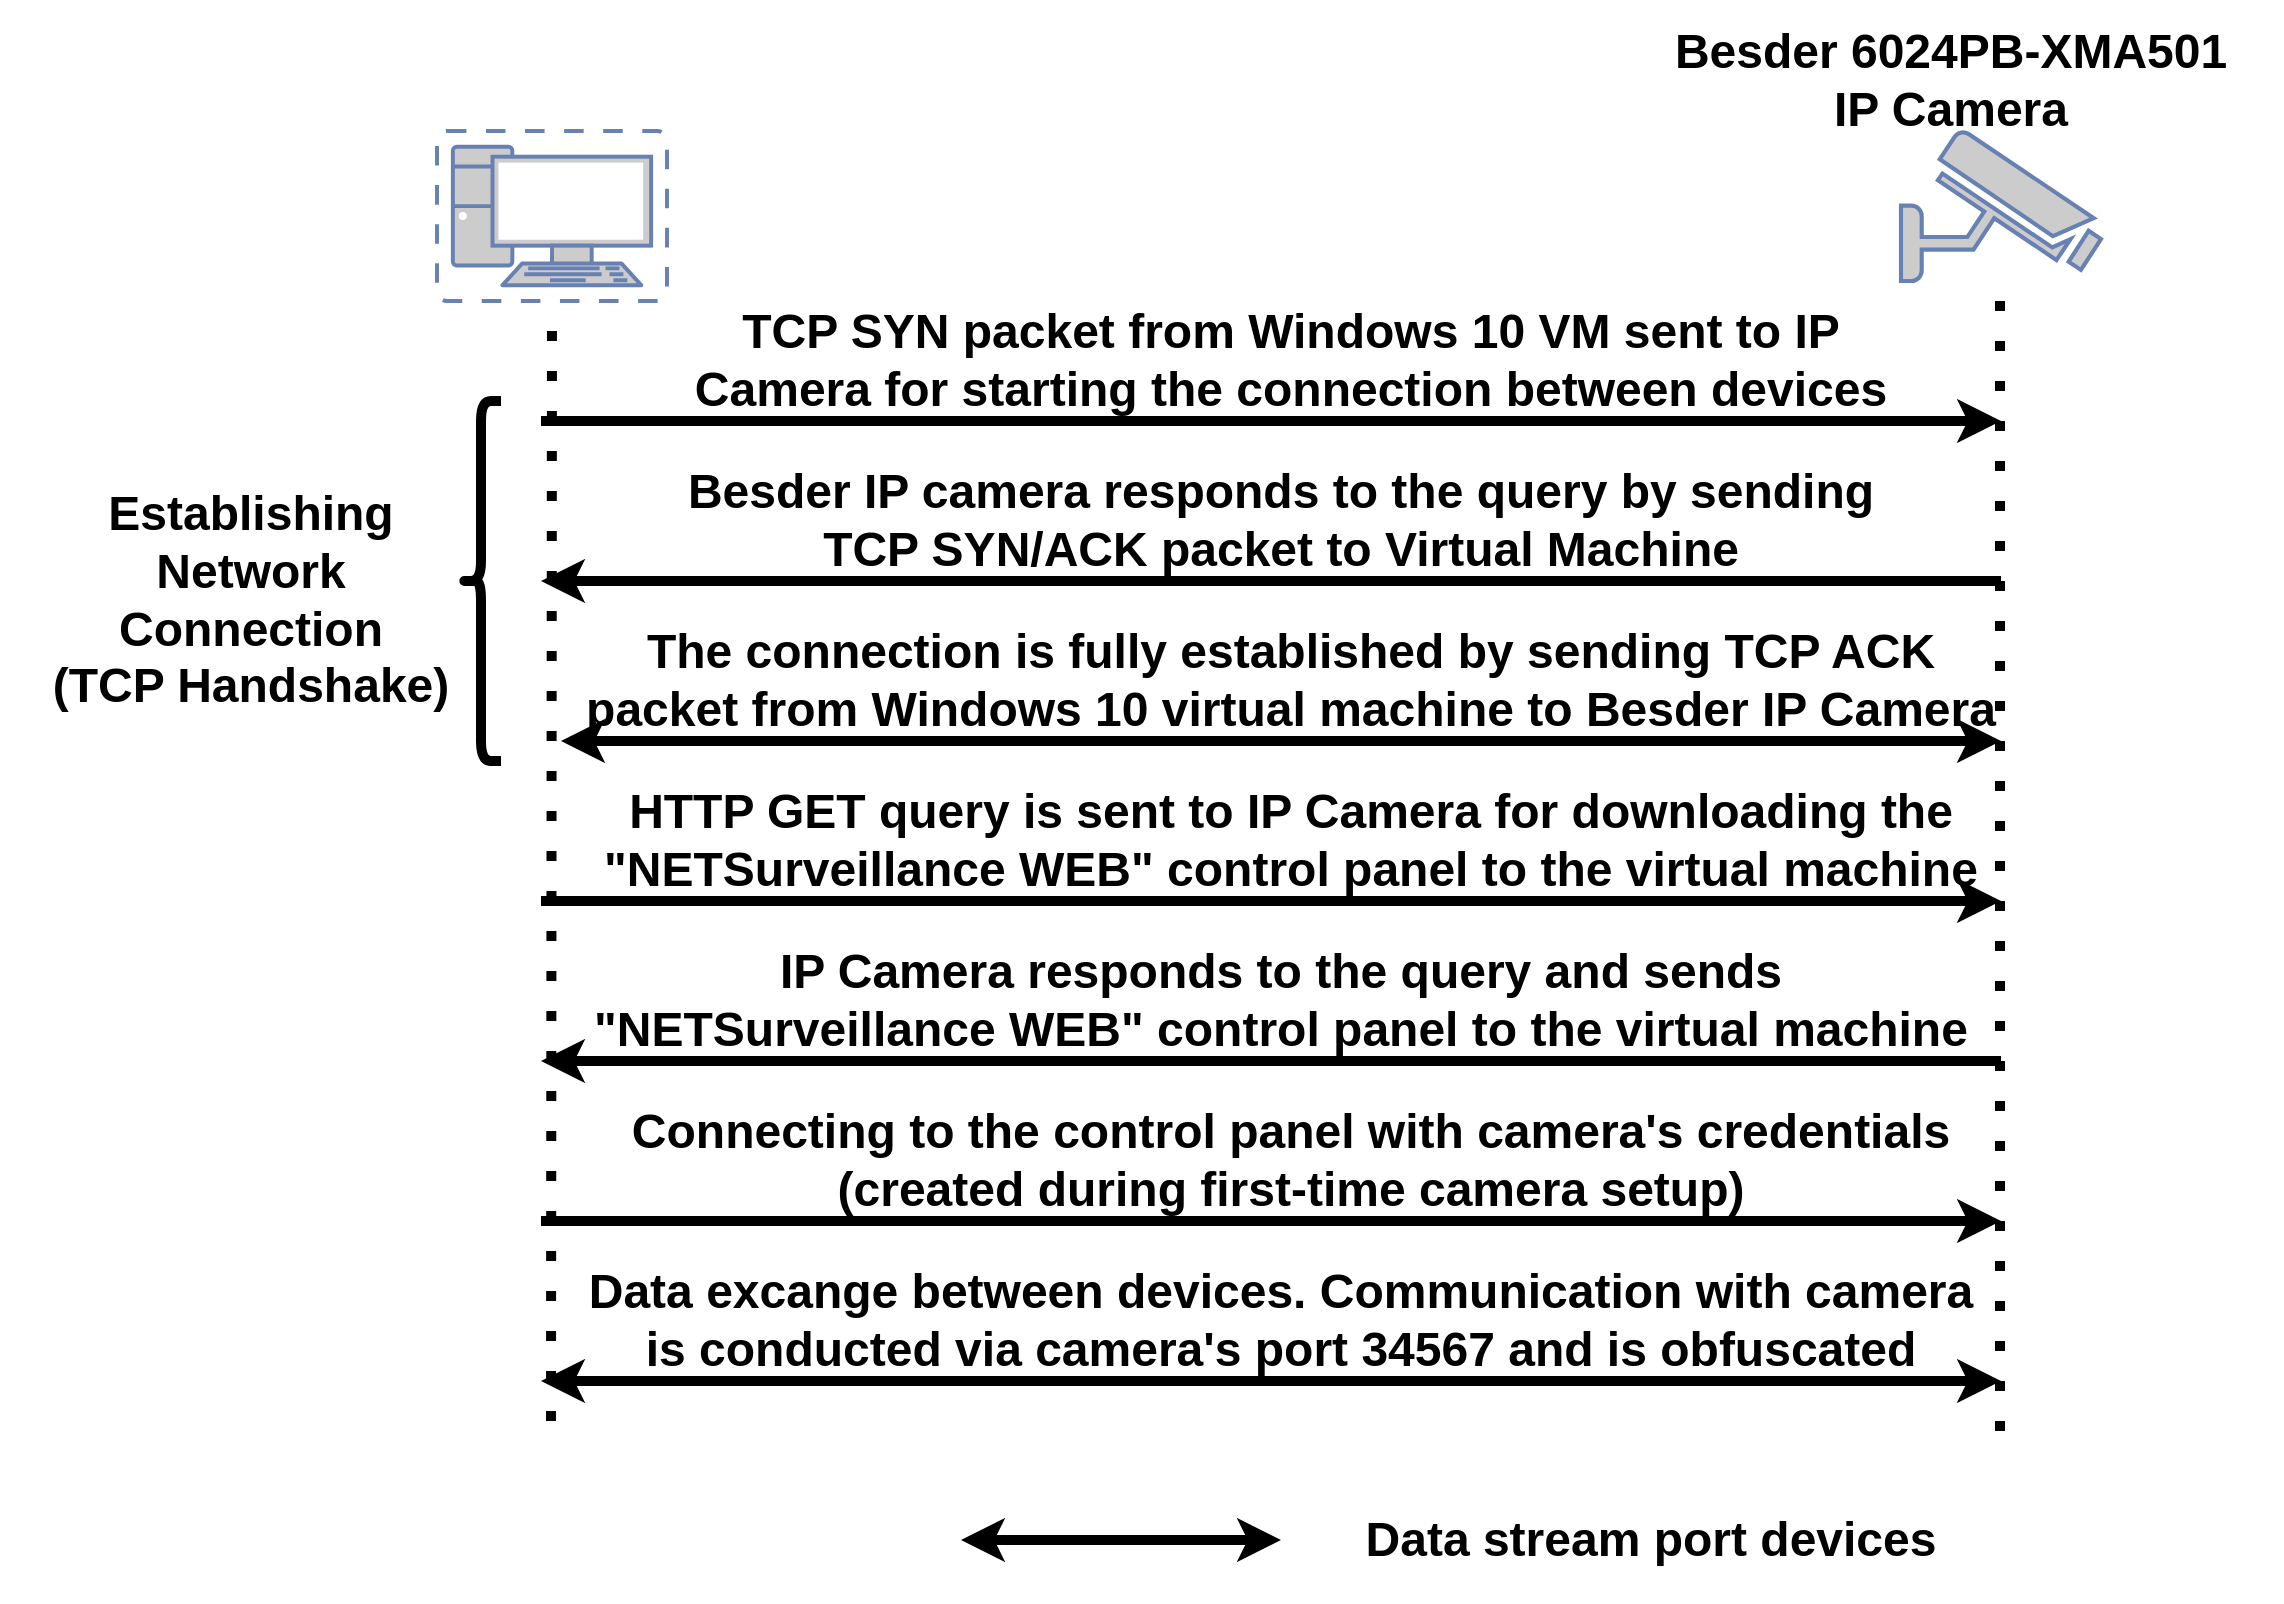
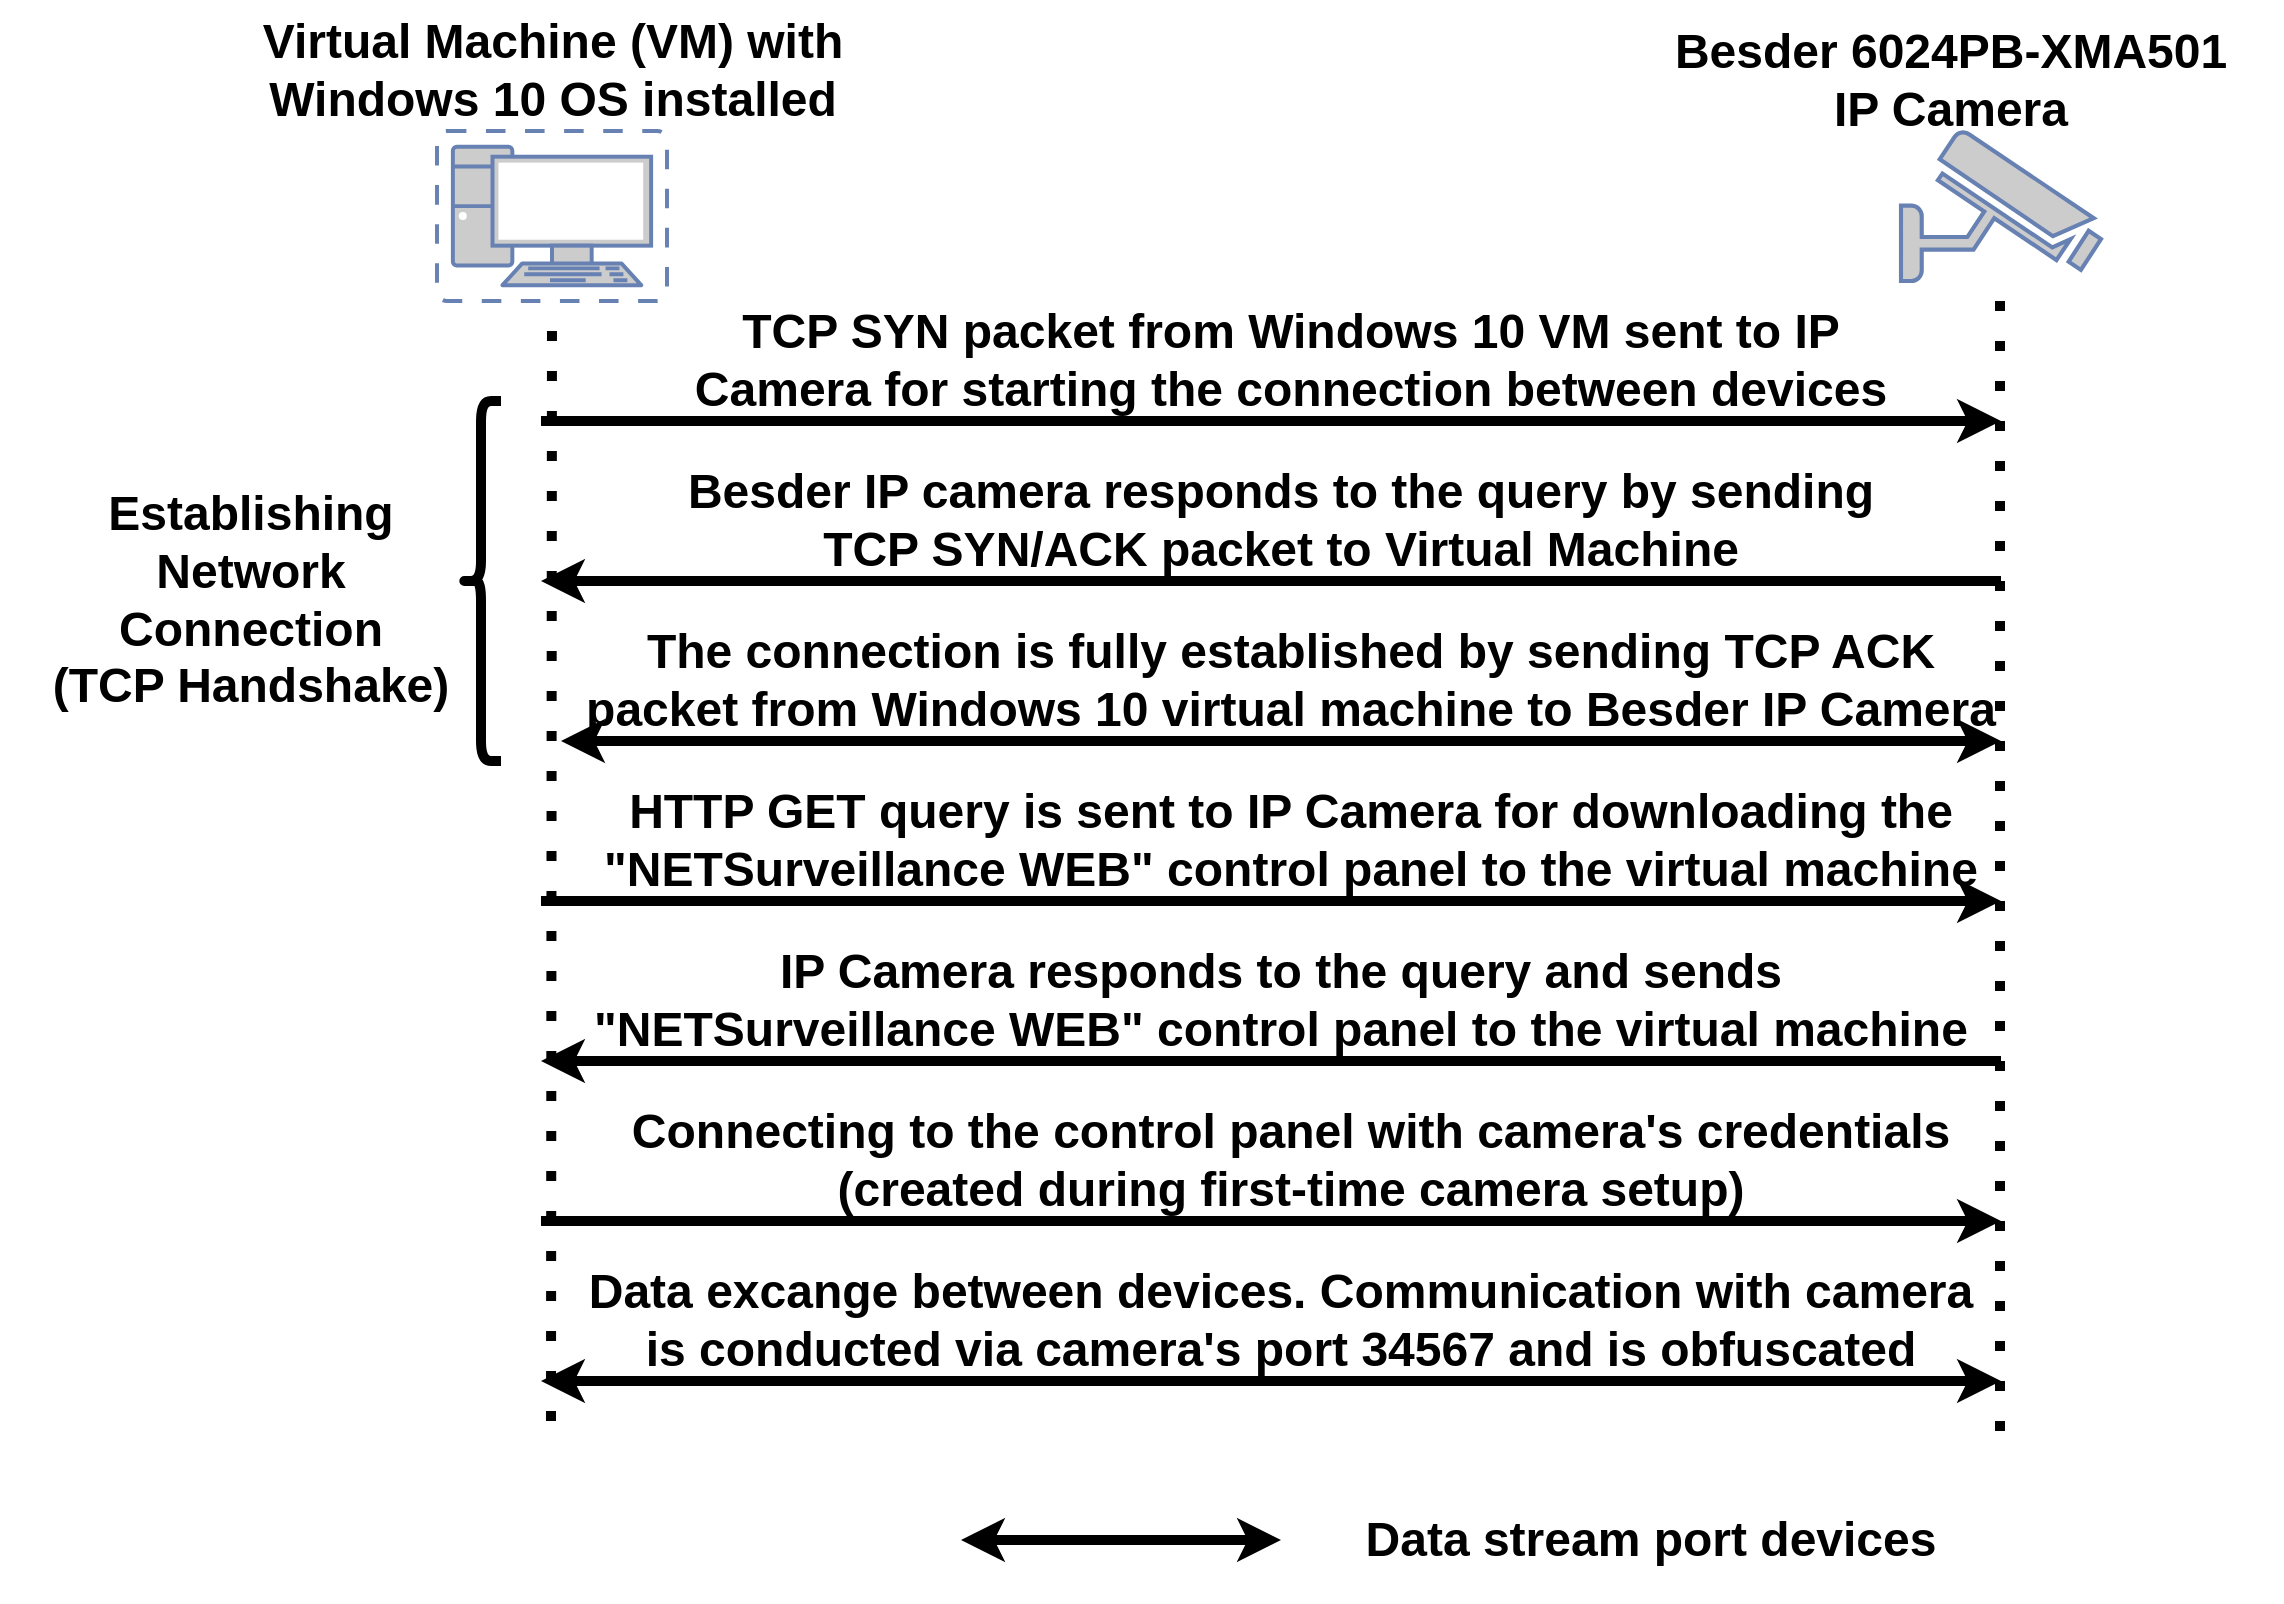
node "Virtual Machine (VM) with Windows 10 OS installed": added
